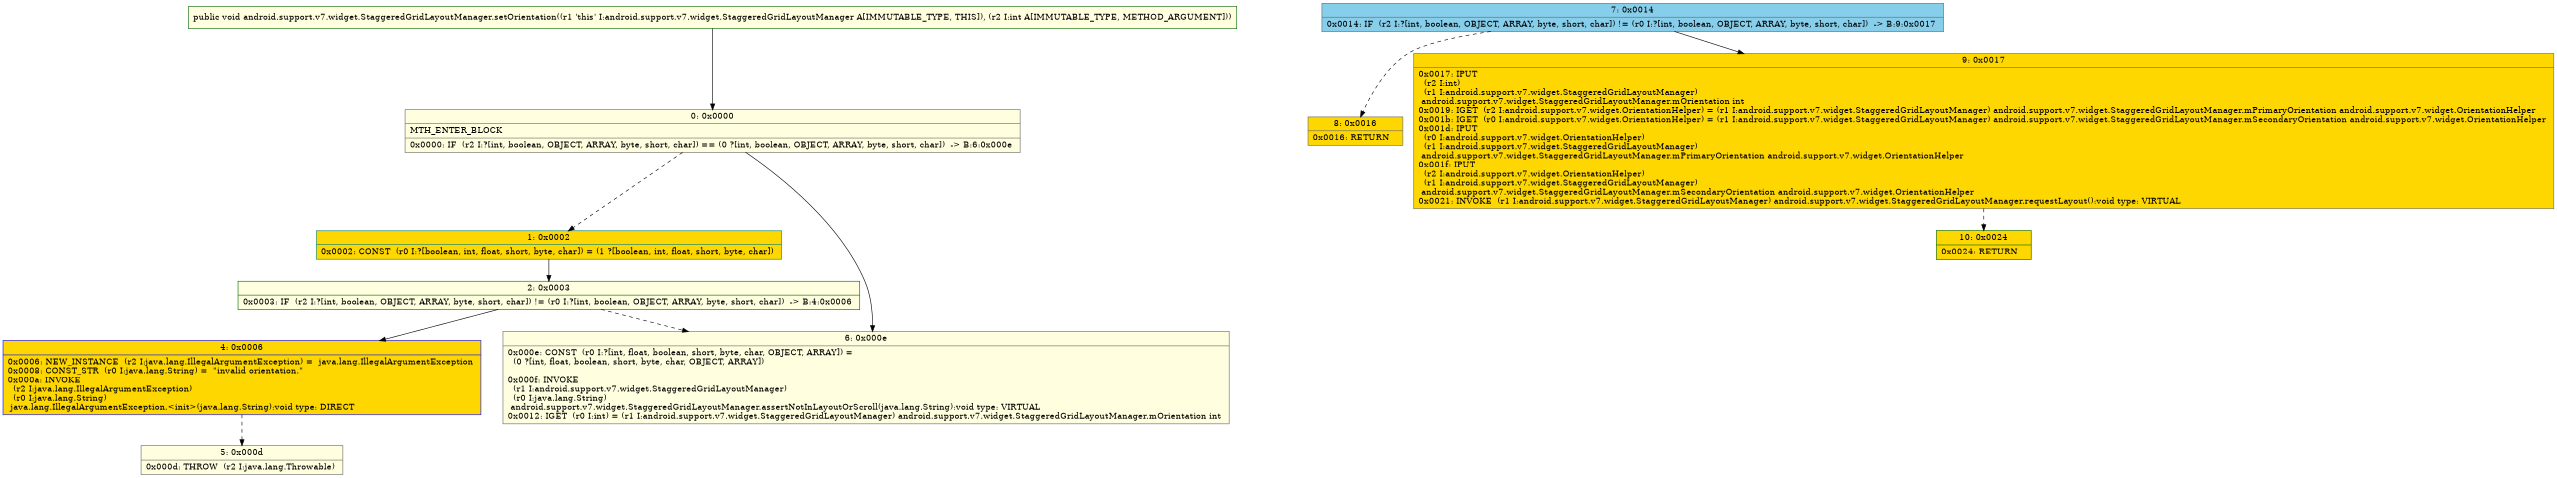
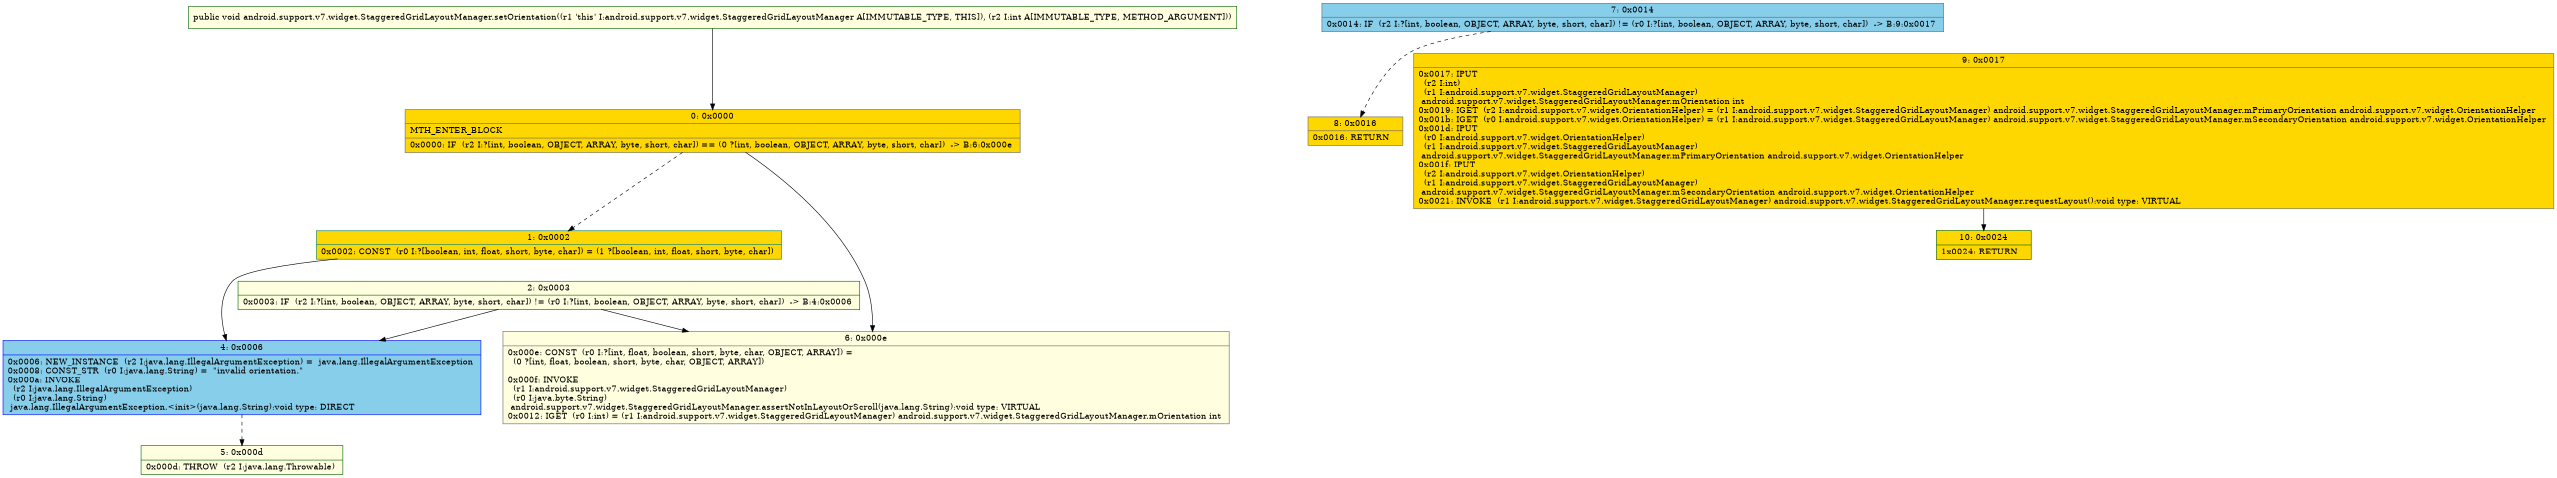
edge "7: 0x0014" -> "9: 0x0017": removed
node "0: 0x0000": fillcolor lightyellow -> gold
edge "9: 0x0017" -> "10: 0x0024": style dashed -> solid
node "10: 0x0024": text "0x0024: RETURN" -> "1x0024: RETURN"
edge "1: 0x0002" -> "2: 0x0003": now "1: 0x0002" -> "4: 0x0006"
edge "2: 0x0003" -> "6: 0x000e": style dashed -> solid
node "4: 0x0006": fillcolor gold -> skyblue
node "6: 0x000e": text "(r0 I:java.lang.String)" -> "(r0 I:java.byte.String)"
node "5: 0x000d": color gray40 -> darkgreen
